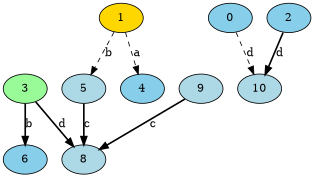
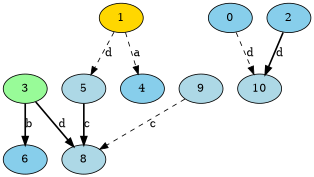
edge "1" -> "5": label "b" -> "d"
edge "9" -> "8": style bold -> dashed
